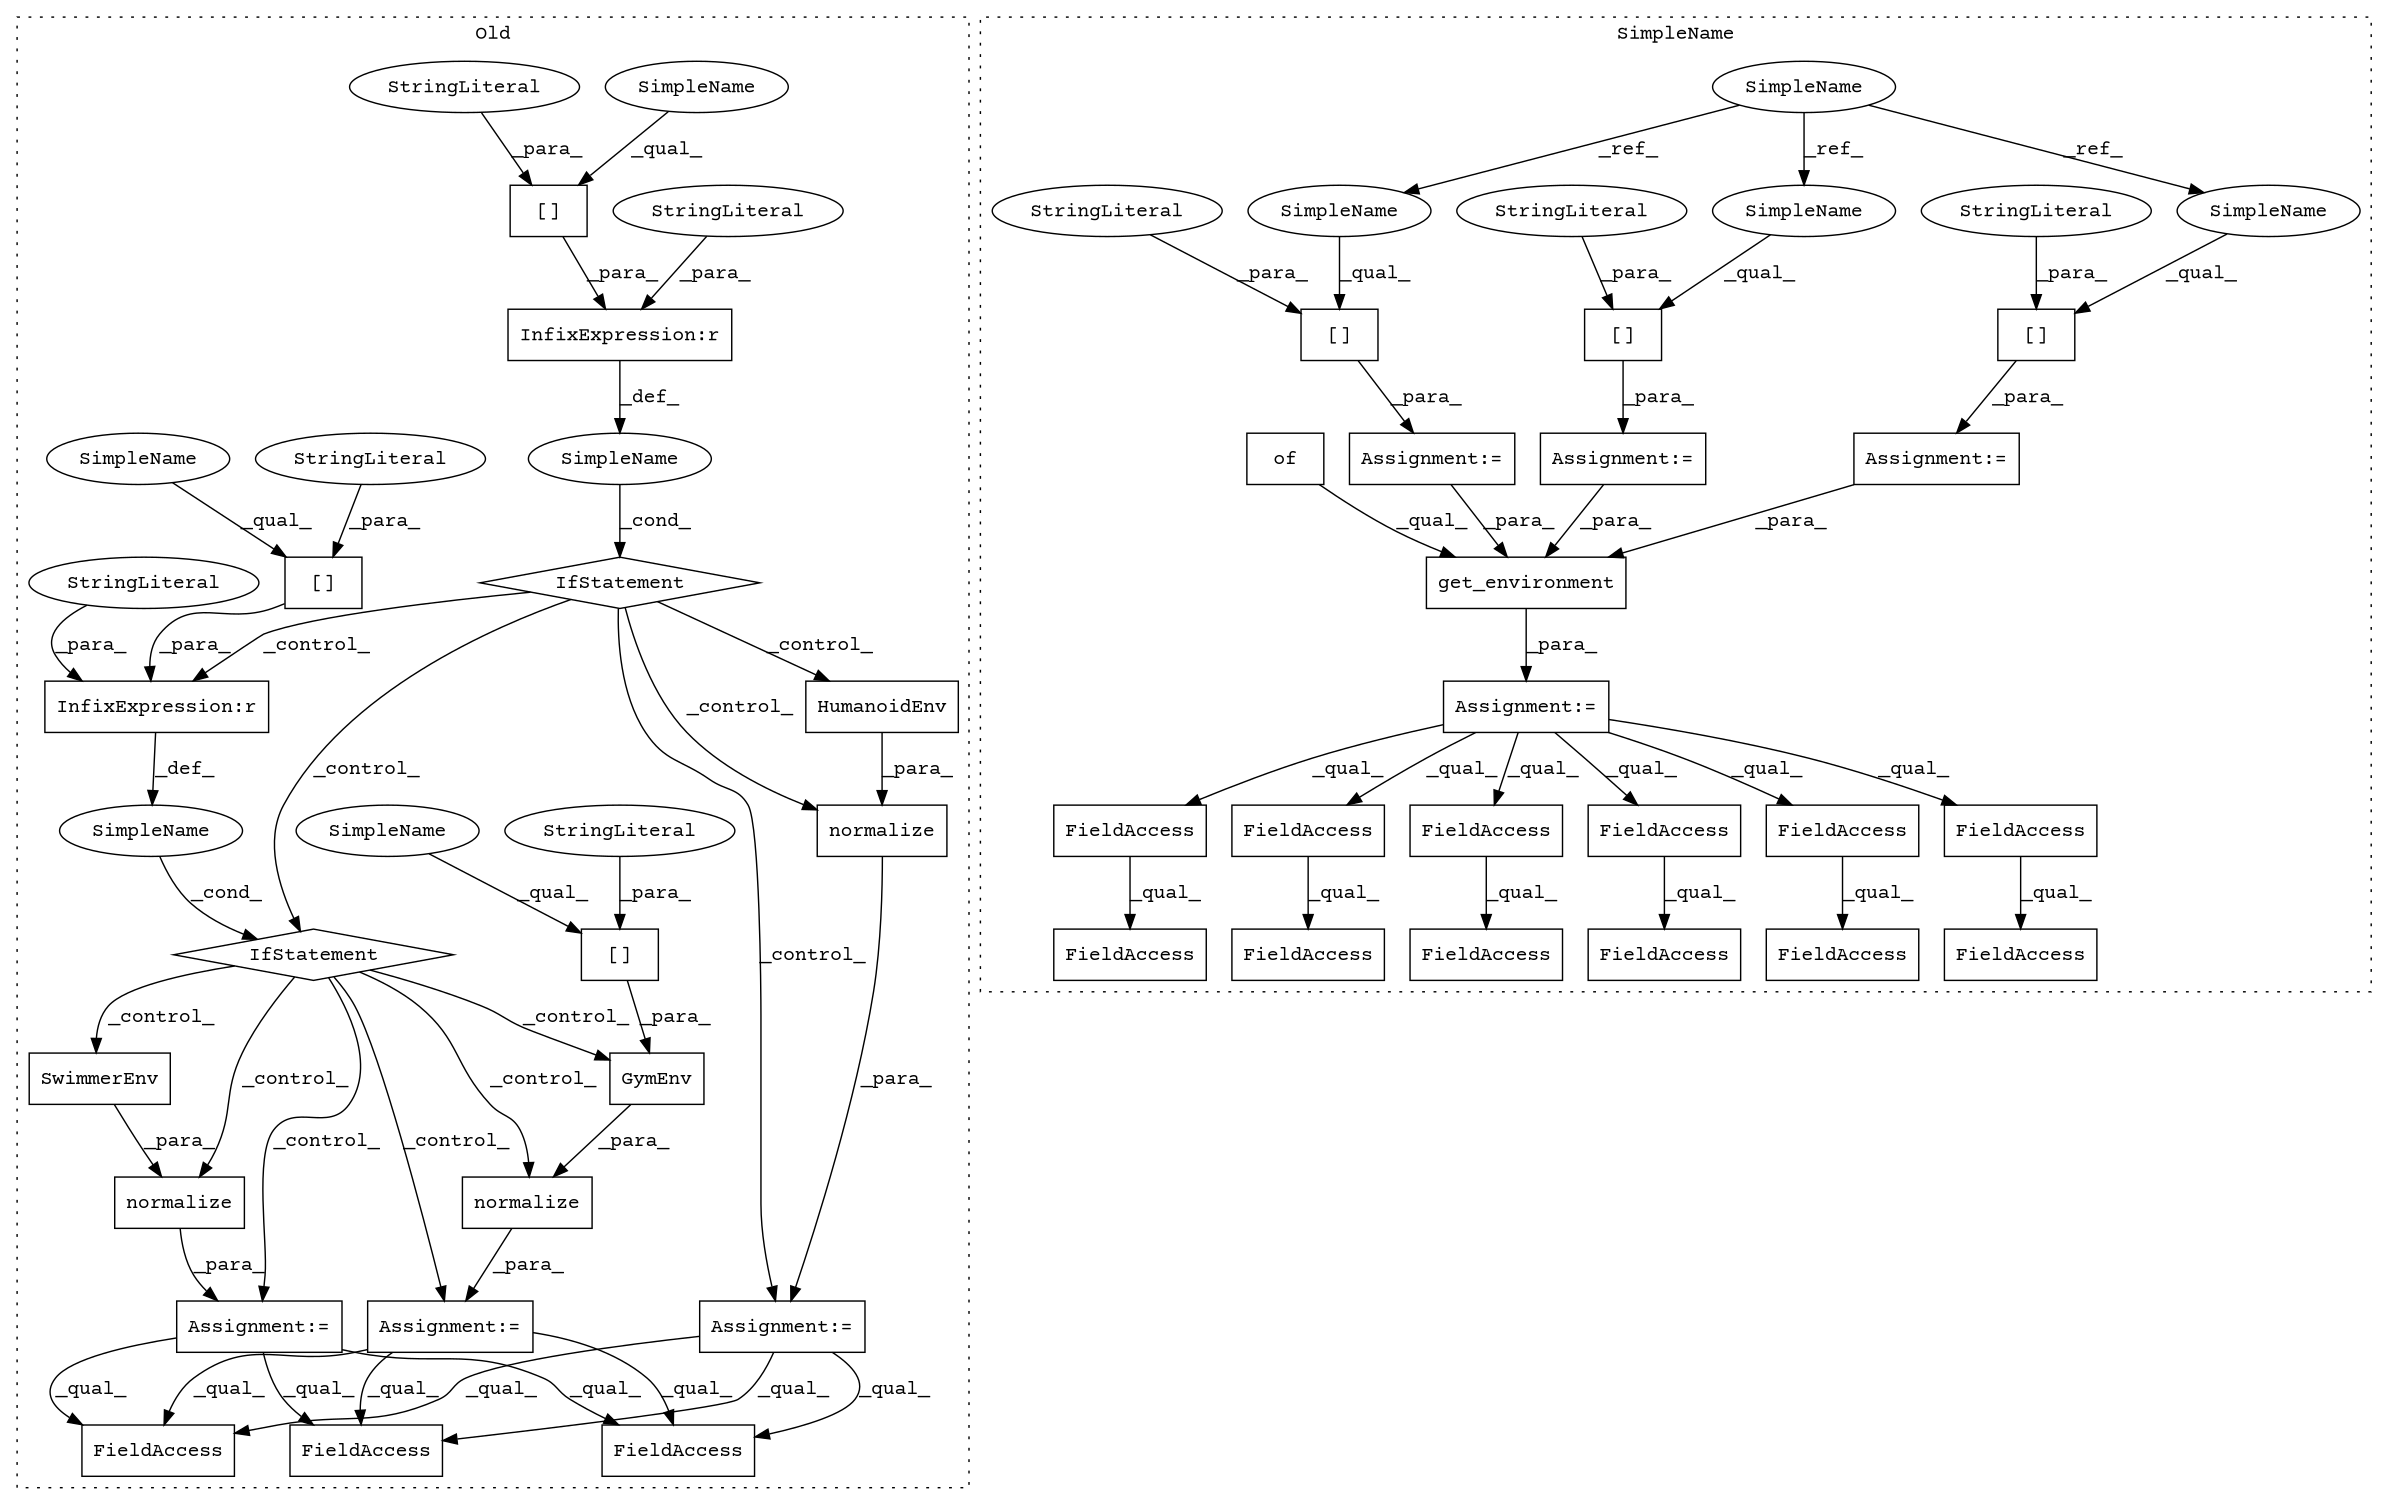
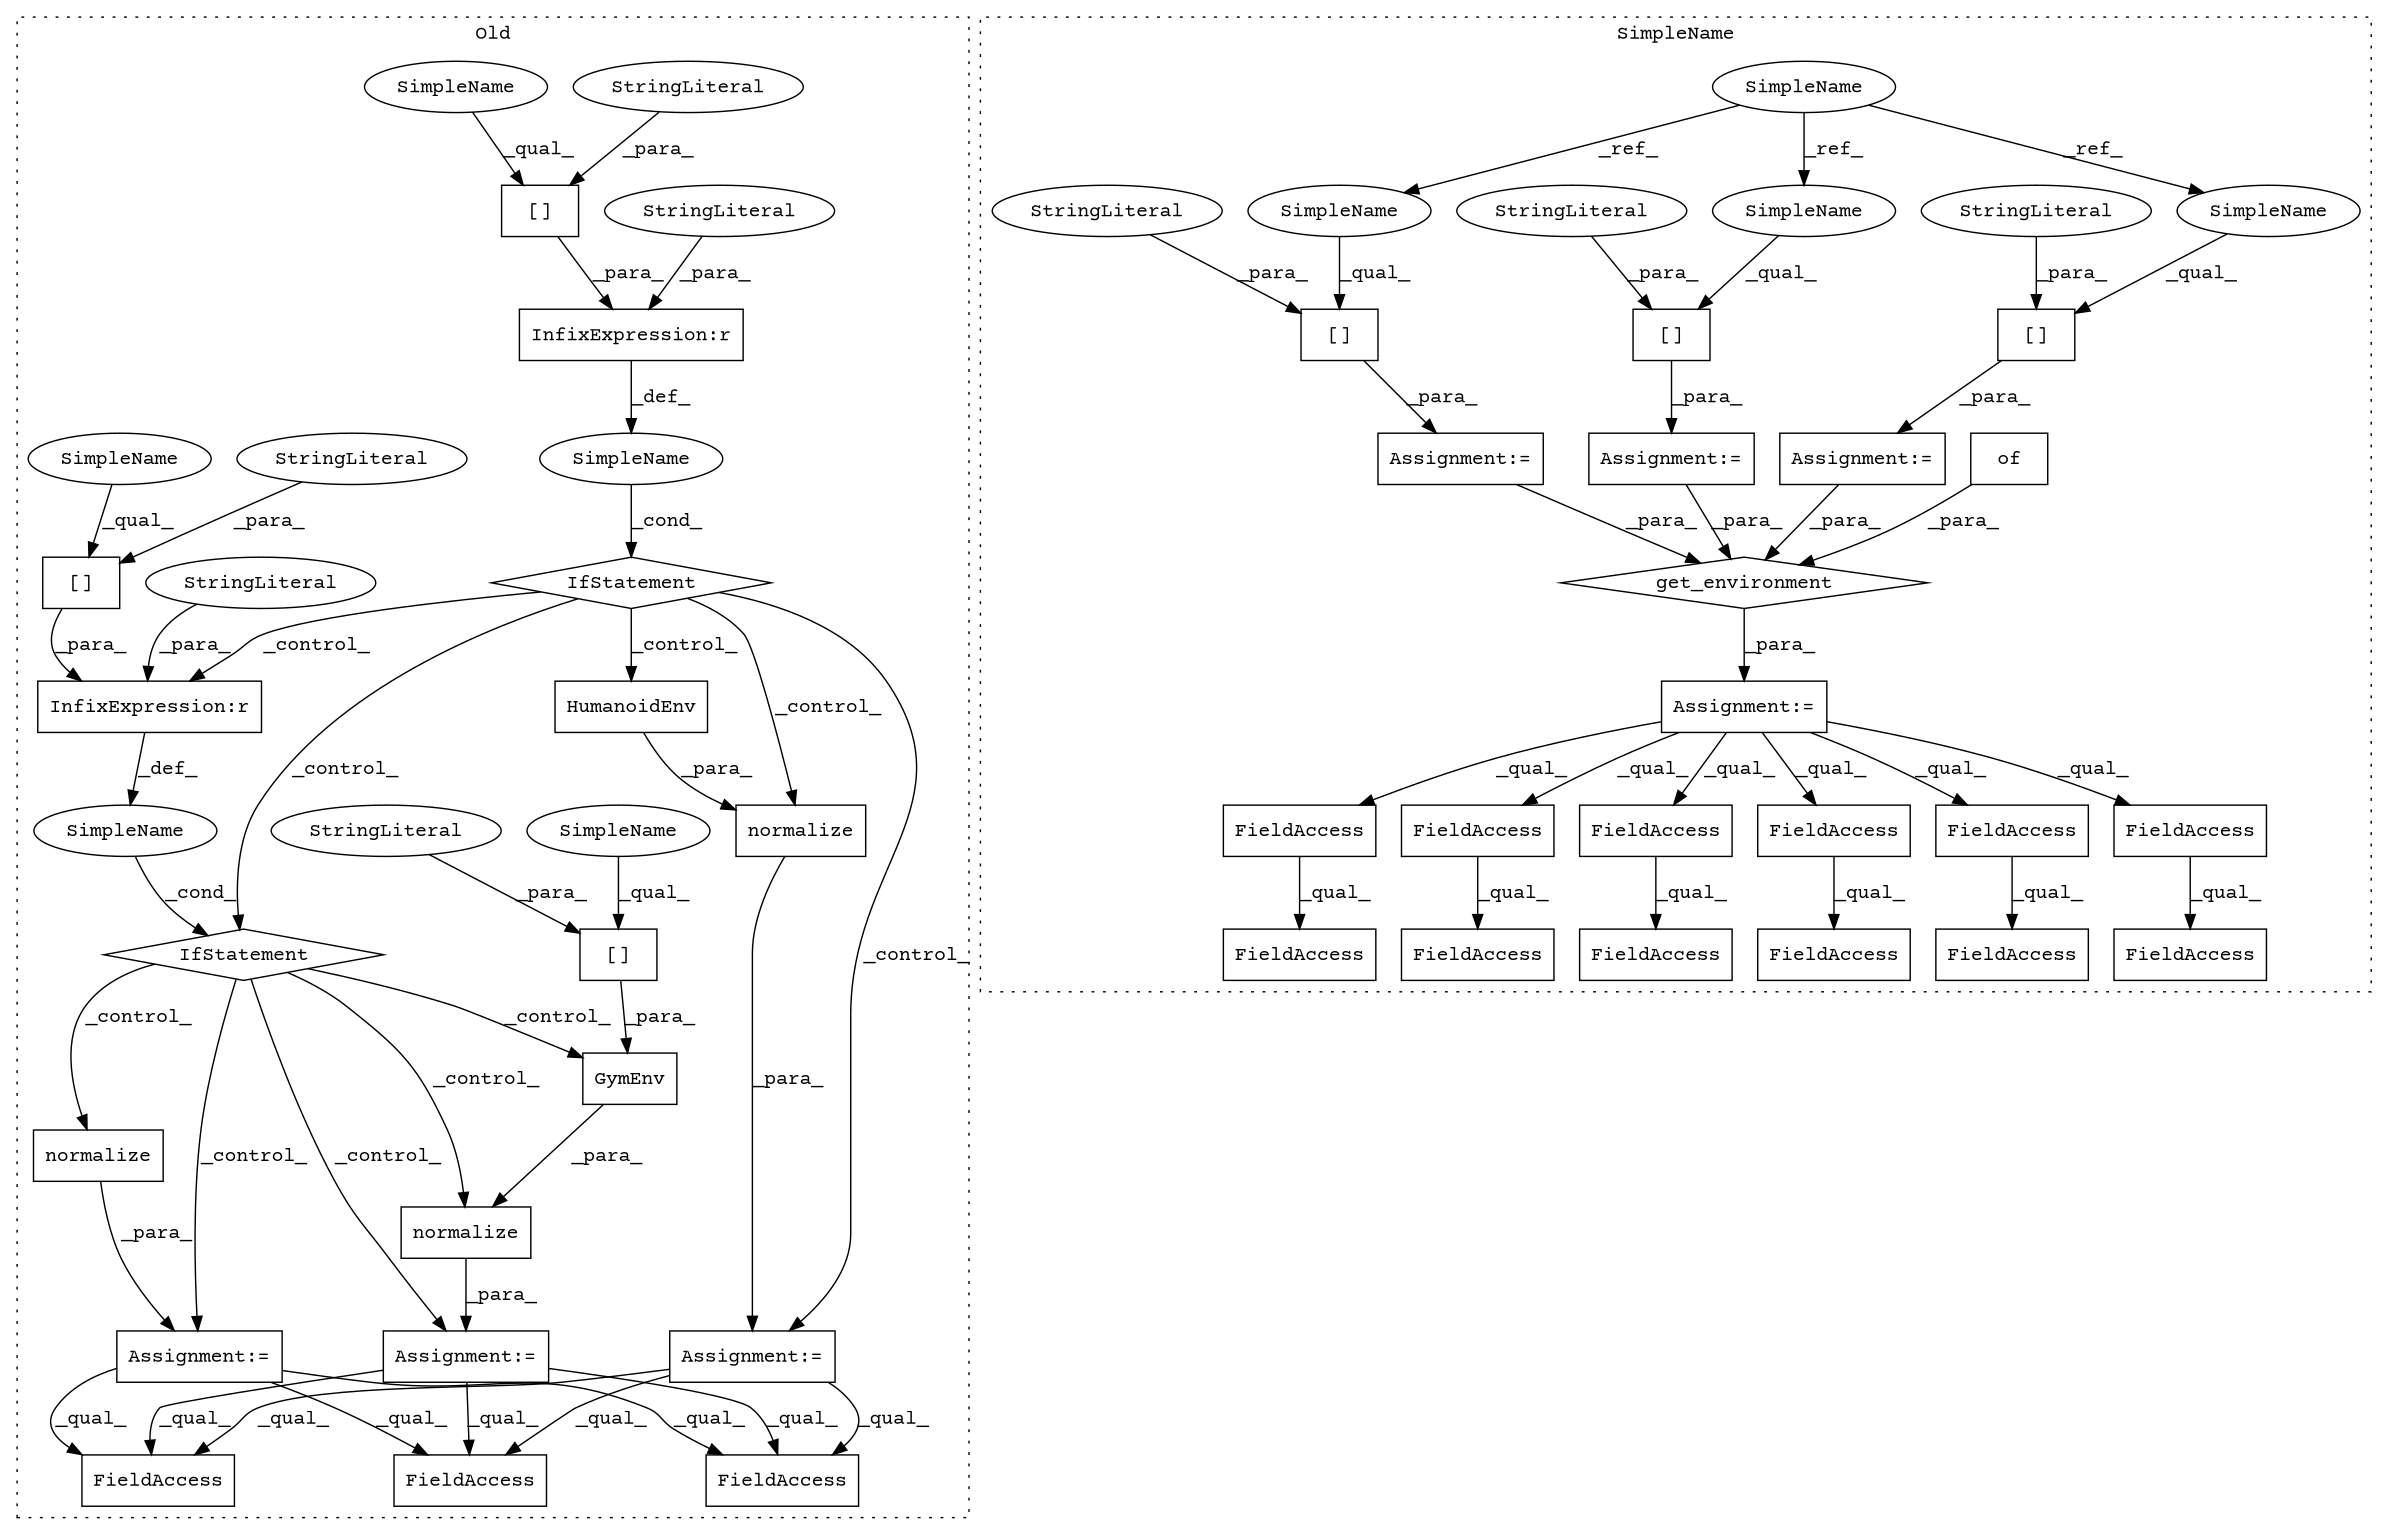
edge "of" -> "get_environment": label "_qual_" -> "_para_"
node "get_environment": shape box -> diamond
node "SwimmerEnv": removed
